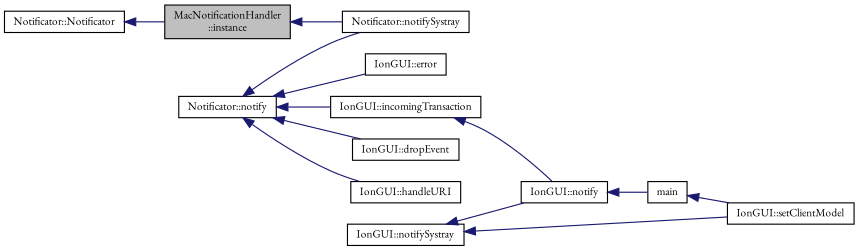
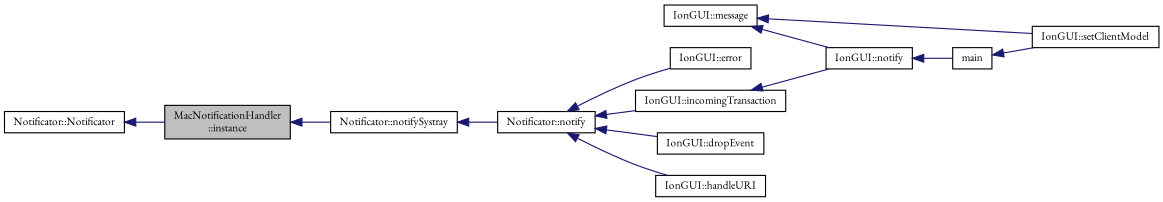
edge "Notificator::notifySystray" -> "Notificator::notify": reversed
node "IonGUI::notifySystray": label "IonGUI::notifySystray" -> "IonGUI::message"
